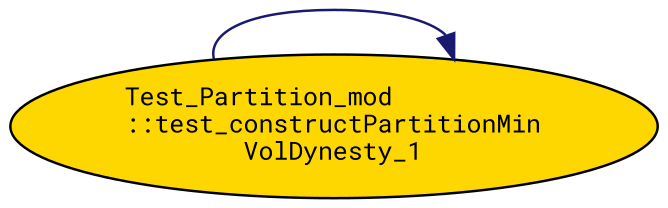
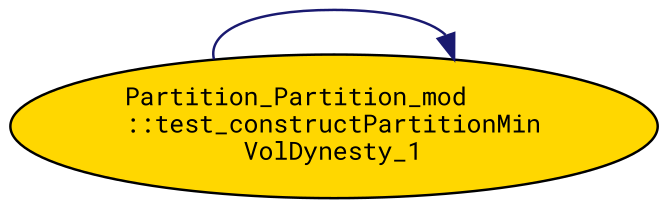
node "Test_Partition_mod ::test_constructPartitionMin VolDynesty_1": label "Test_Partition_mod ::test_constructPartitionMin VolDynesty_1" -> "Partition_Partition_mod ::test_constructPartitionMin VolDynesty_1"
